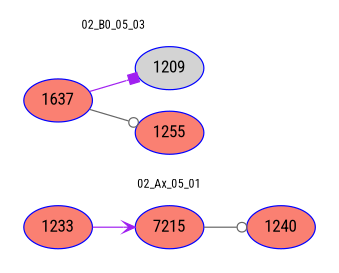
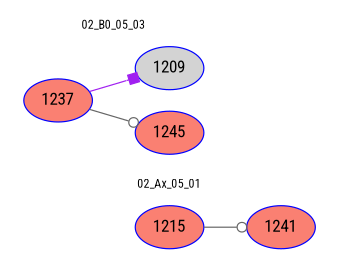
node "1637": label "1637" -> "1237"
node "1255": label "1255" -> "1245"
node "1233": removed
node "7215": label "7215" -> "1215"
node "1240": label "1240" -> "1241"
